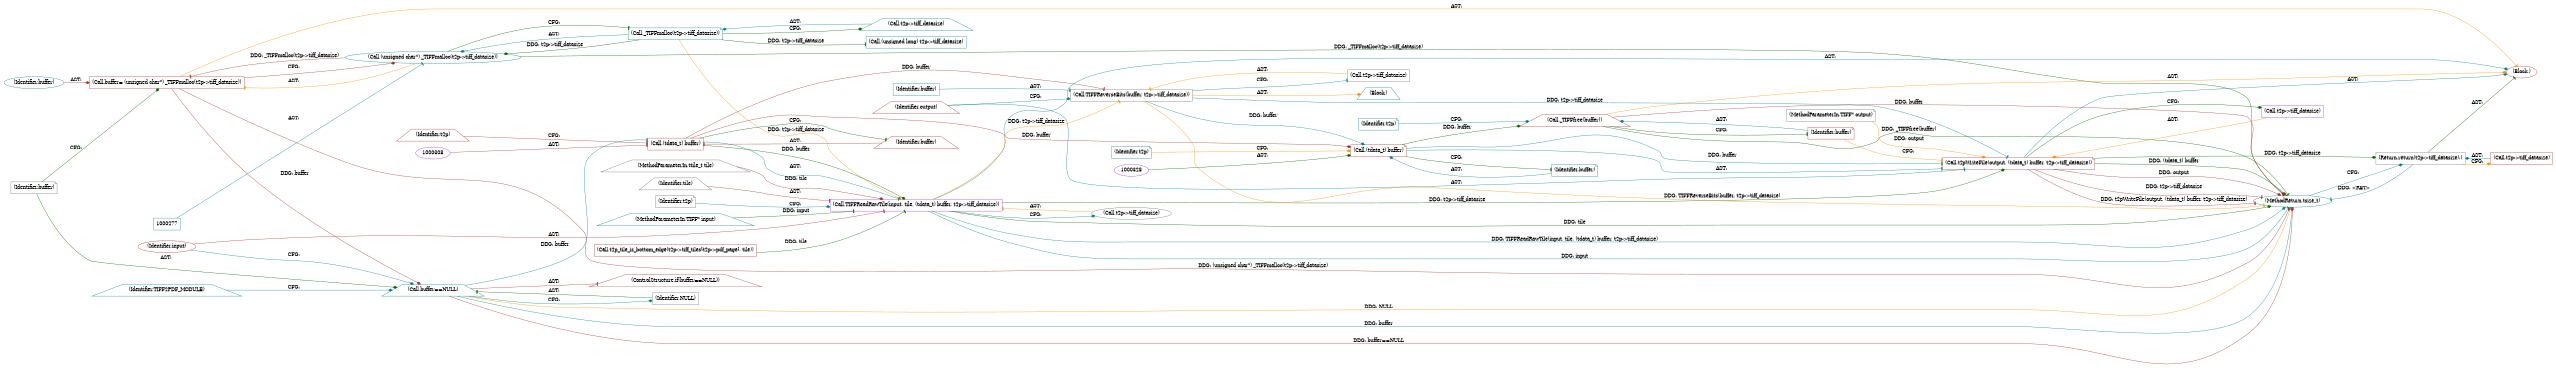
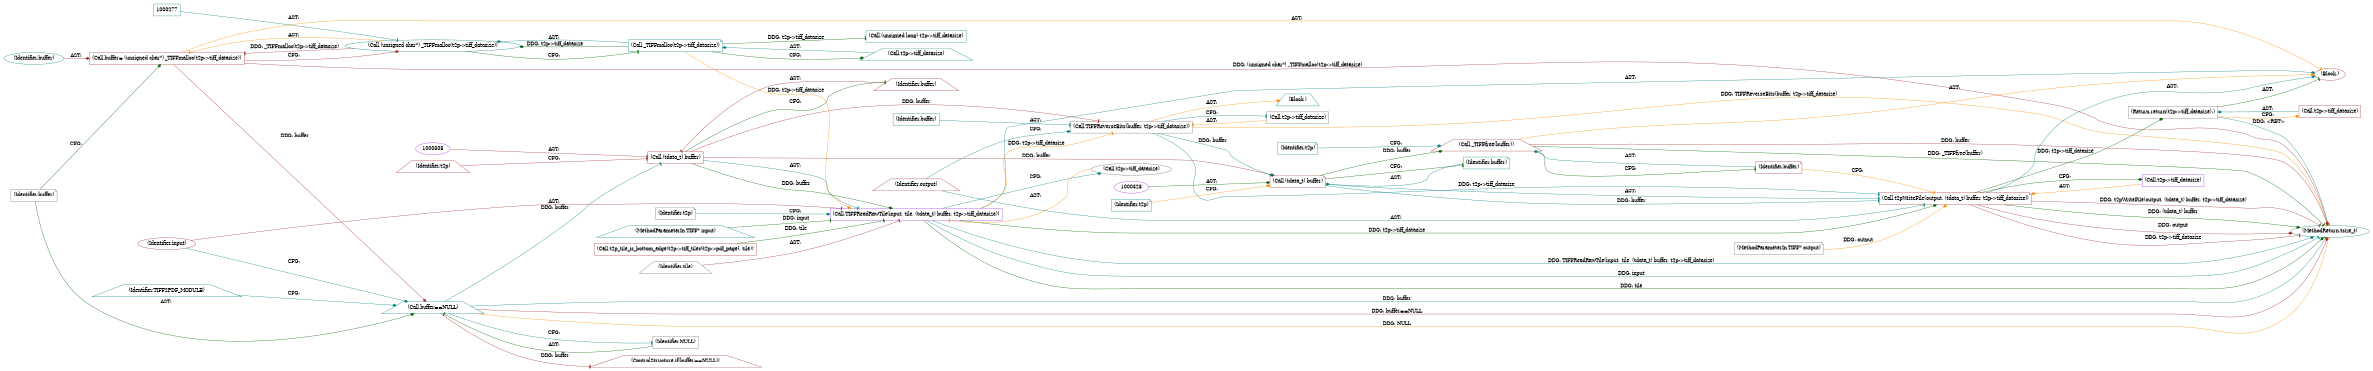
edge "(Call,(unsigned char*) _TIFFmalloc(t2p->tiff_datasize))" -> "(MethodReturn,tsize_t)": removed, label "DDG: _TIFFmalloc(t2p->tiff_datasize)"
node "(MethodParameterIn,ttile_t tile)": removed
edge "(MethodReturn,tsize_t)" -> "(Return,return(t2p->tiff_datasize);)": removed, label "CFG:"
edge "(Call,buffer==NULL)" -> "(ControlStructure,if(buffer==NULL))": label "AST: " -> "DDG: buffer"
edge "(Call,buffer==NULL)" -> "(Identifier,NULL)": arrowhead diamond -> tee
